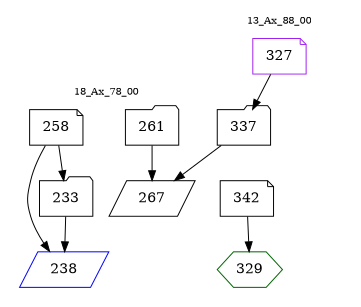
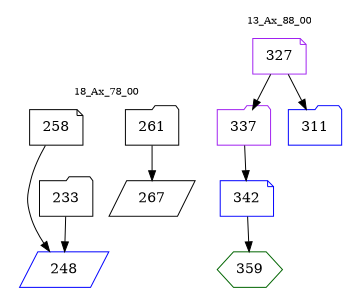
node "337": color black -> purple
node "311": added
edge "258" -> "233": removed
edge "337" -> "267": now "337" -> "342"
node "342": color black -> blue
node "238": label "238" -> "248"
node "329": label "329" -> "359"
